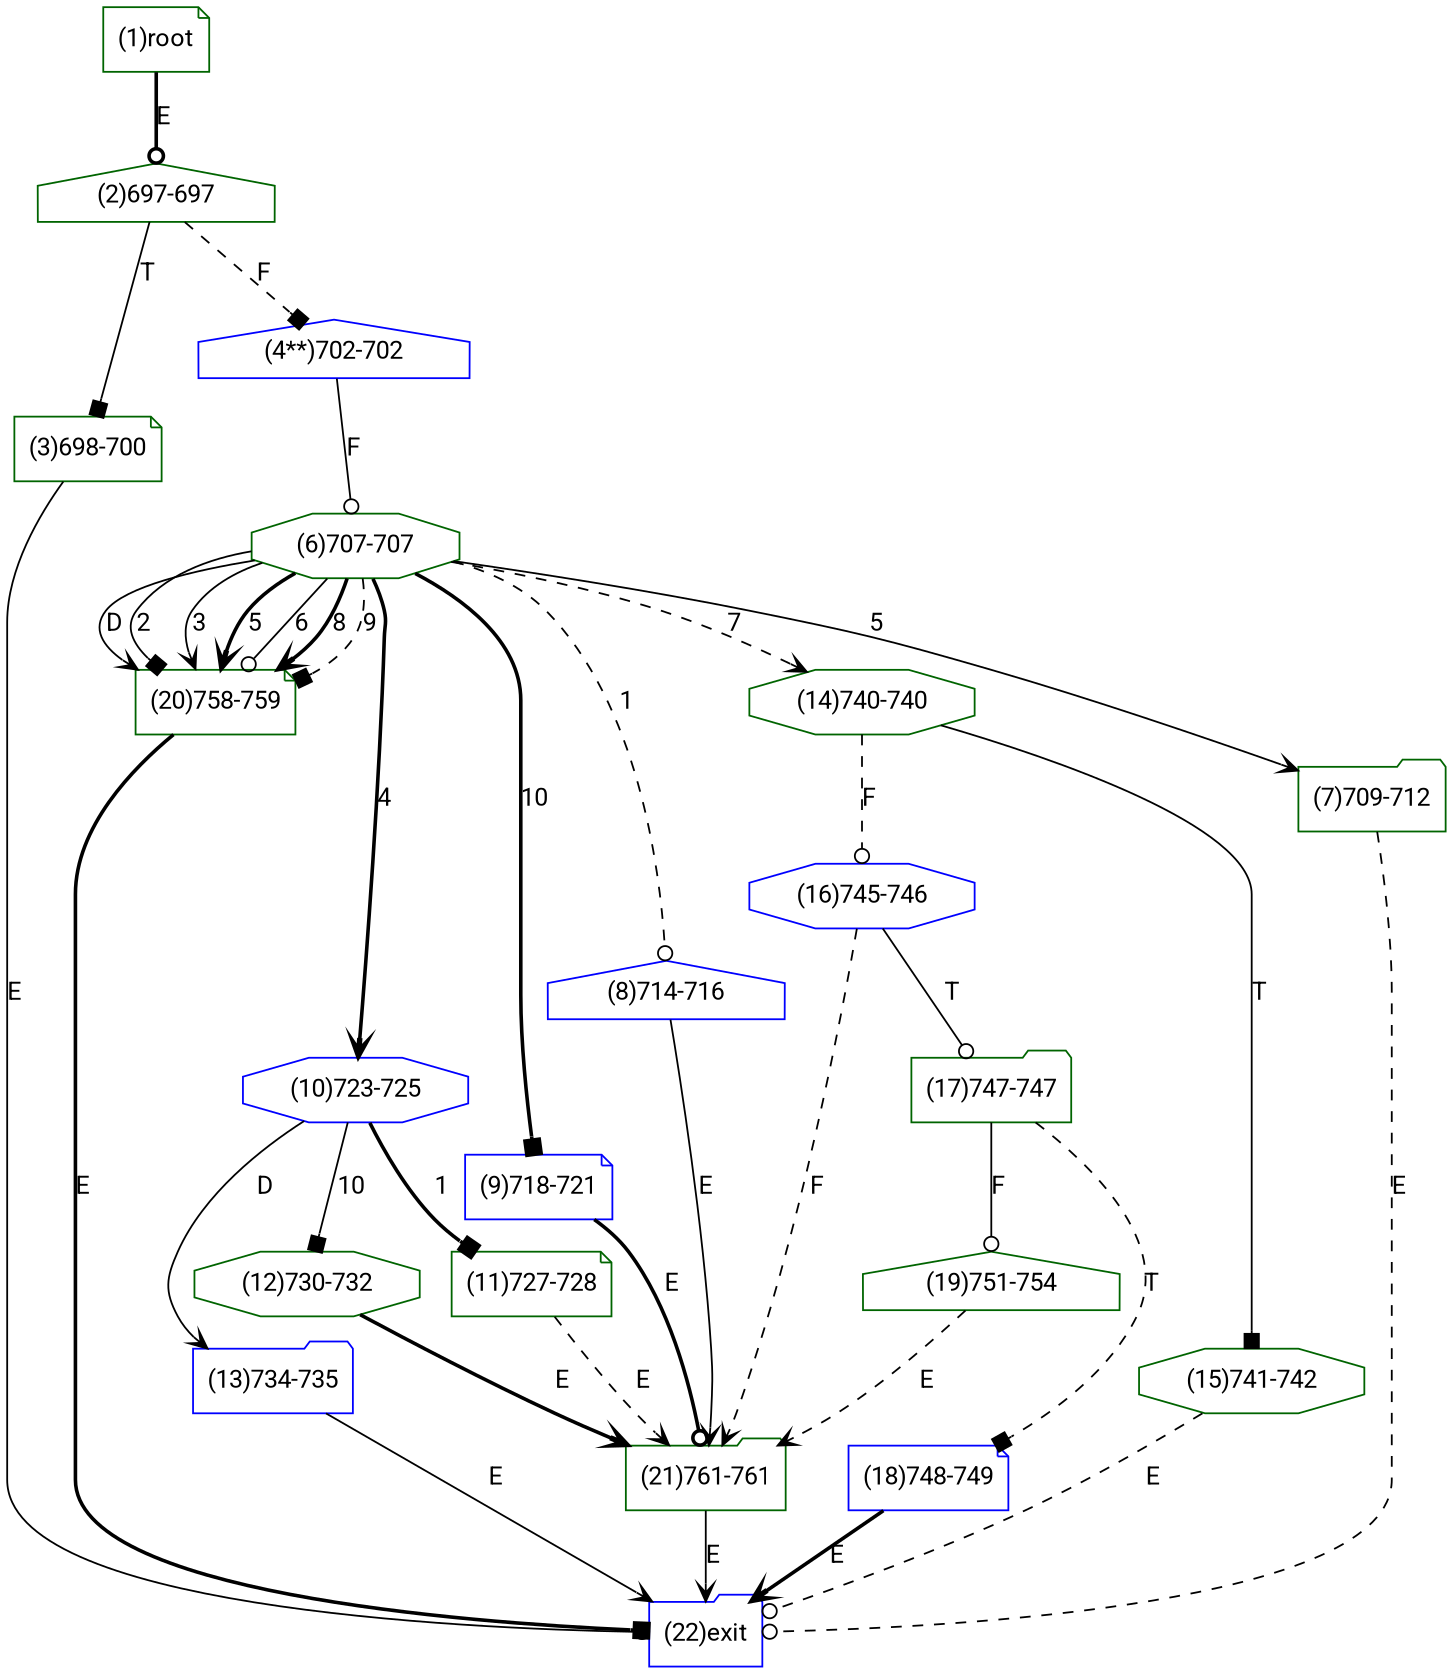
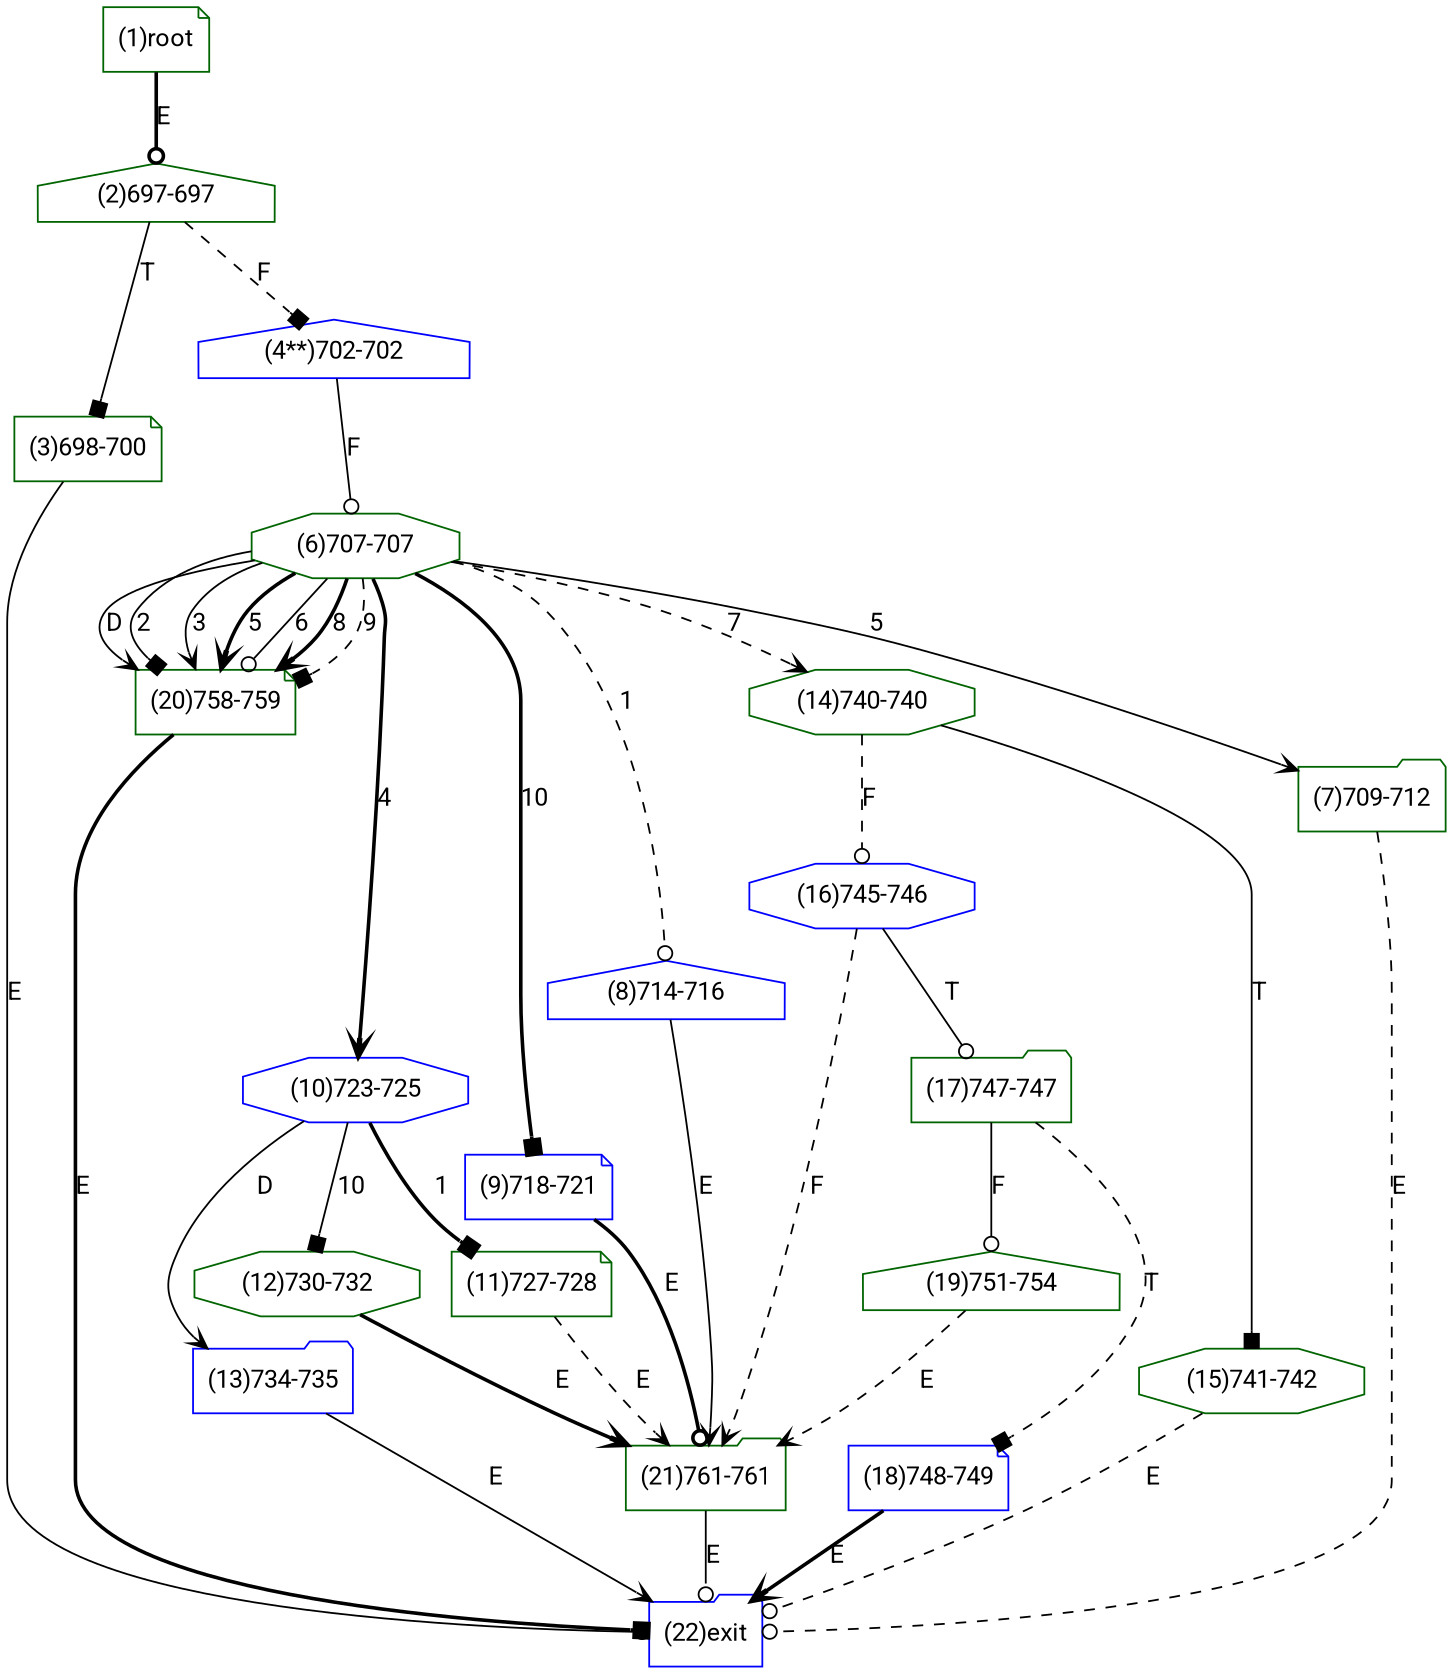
edge "(21)761-761" -> "(22)exit": arrowhead vee -> odot
